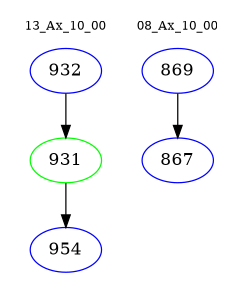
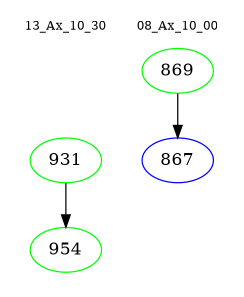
cluster "13_Ax_10_00": label "13_Ax_10_00" -> "13_Ax_10_30"
node "932": removed
node "869": color blue -> green
node "954": color blue -> green
